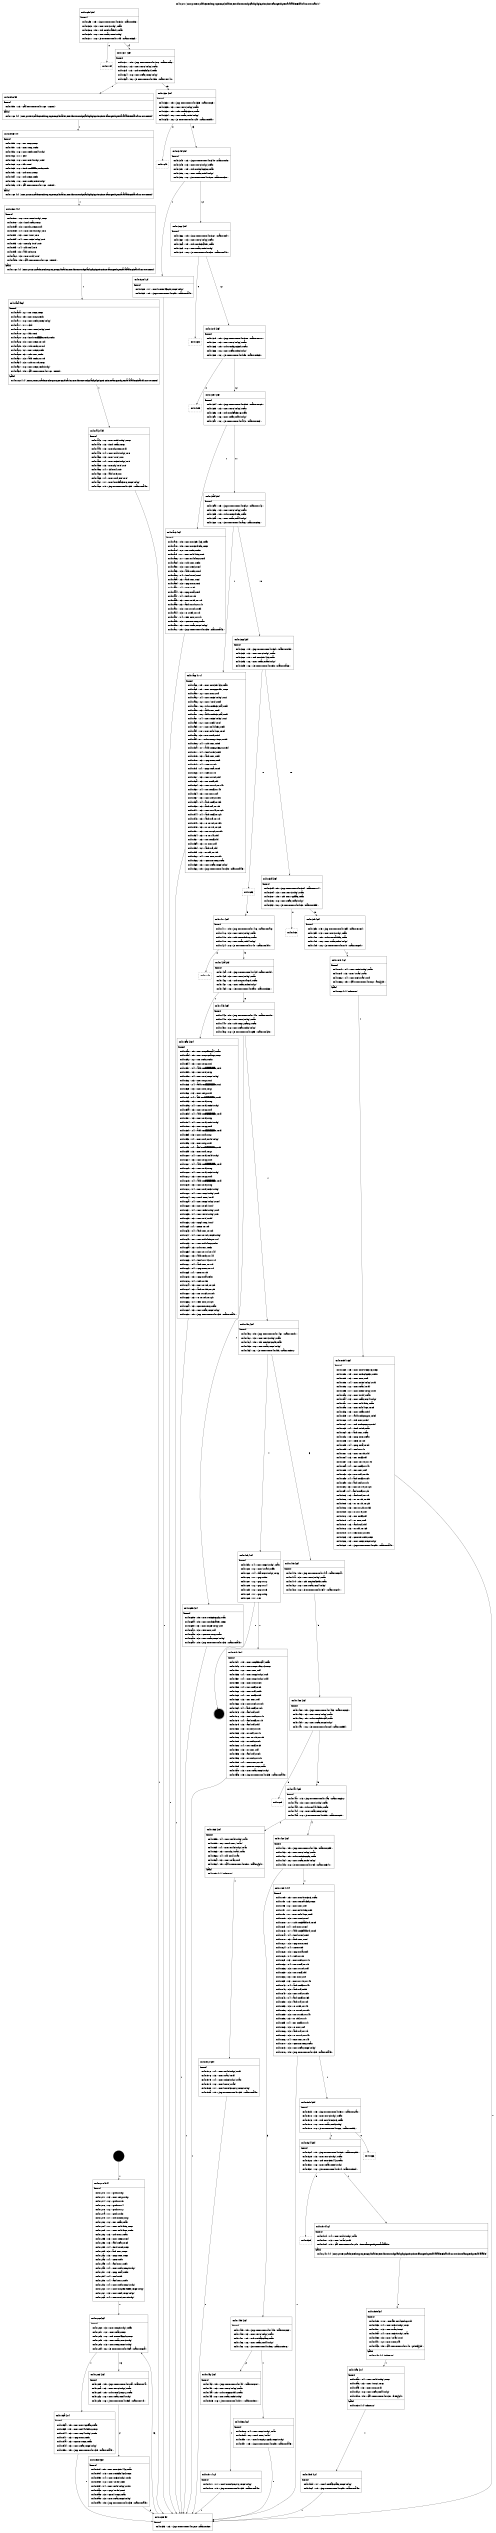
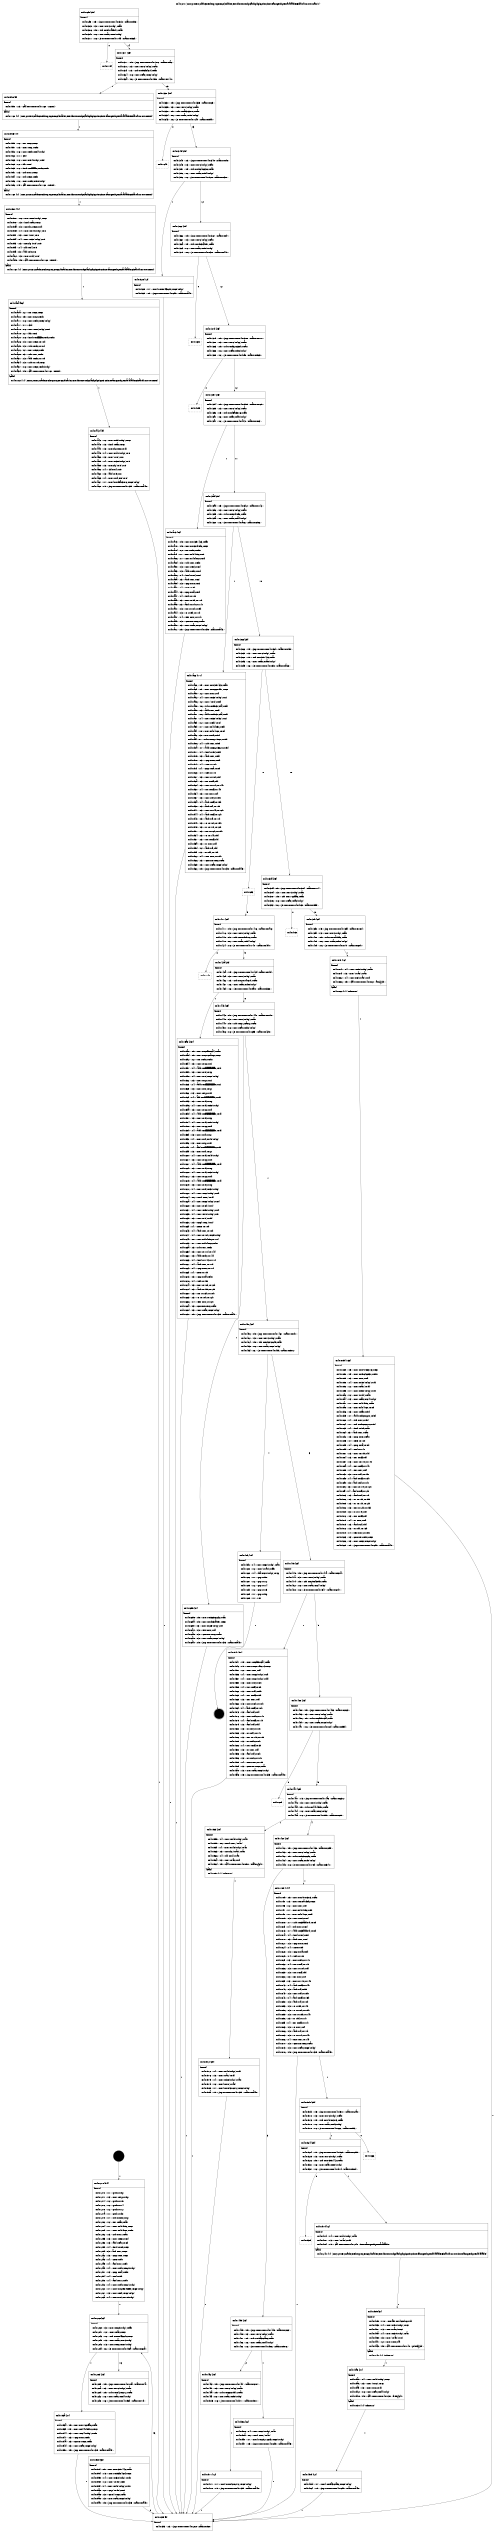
edge "0x401bfc [19]" -> "0x401547 [97]": now "0x401475 [25]" -> "0x401547 [97]"
edge "0x4012e5 [25]" -> "0x40198f [33]": removed, label "2"
